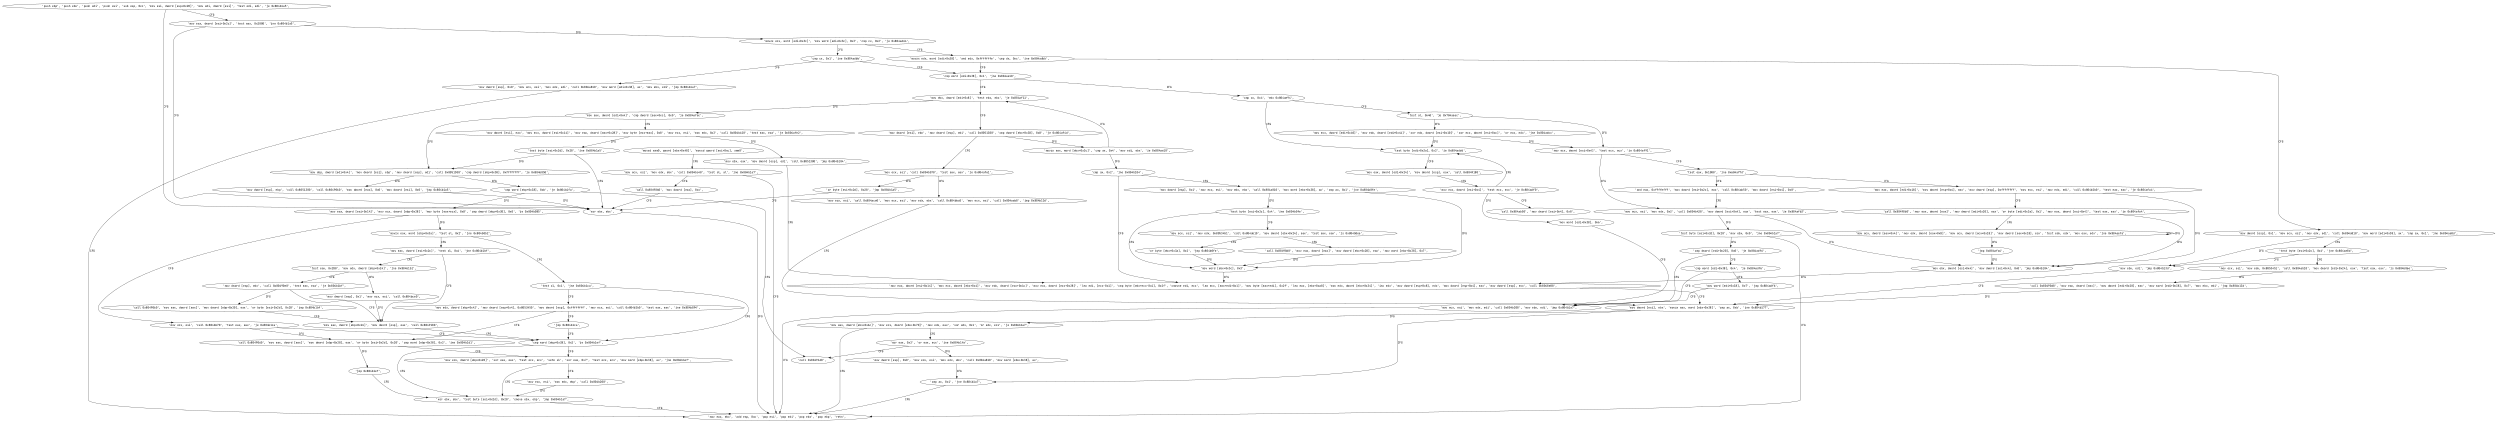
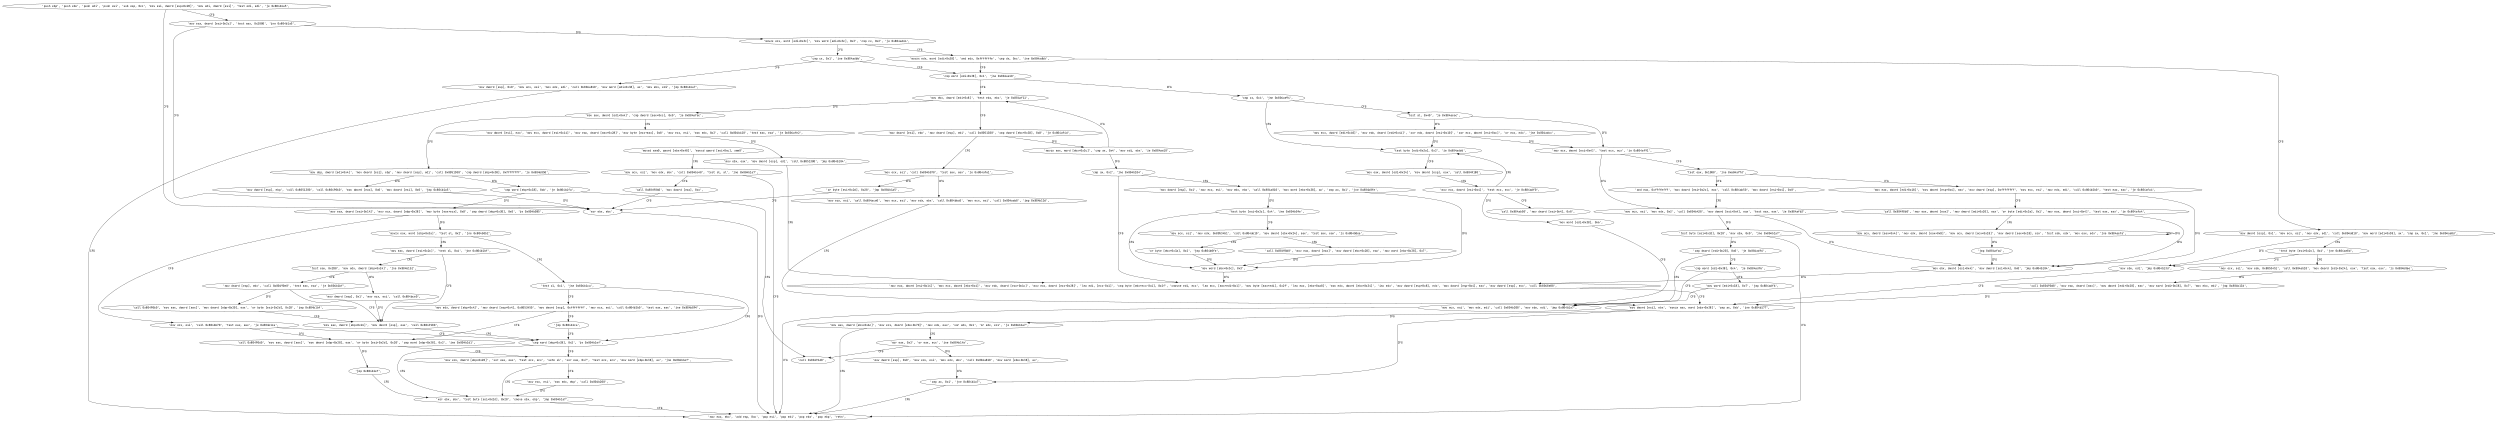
node "'cmp cx, 0x4', 'edx 0x804ae94',": label "'cmp cx, 0x4', 'edx 0x804ae94'," -> "'cmp cx, 0x4', 'jne 0x804ae94',"
node "'test al, 0x40', 'je 0x704aeac',": label "'test al, 0x40', 'je 0x704aeac'," -> "'test al, 0x40', 'je 0x804aeac',"
node "'test byte [esi+0x2d], 0x20', 'jne 0x804b1a5',": removed
